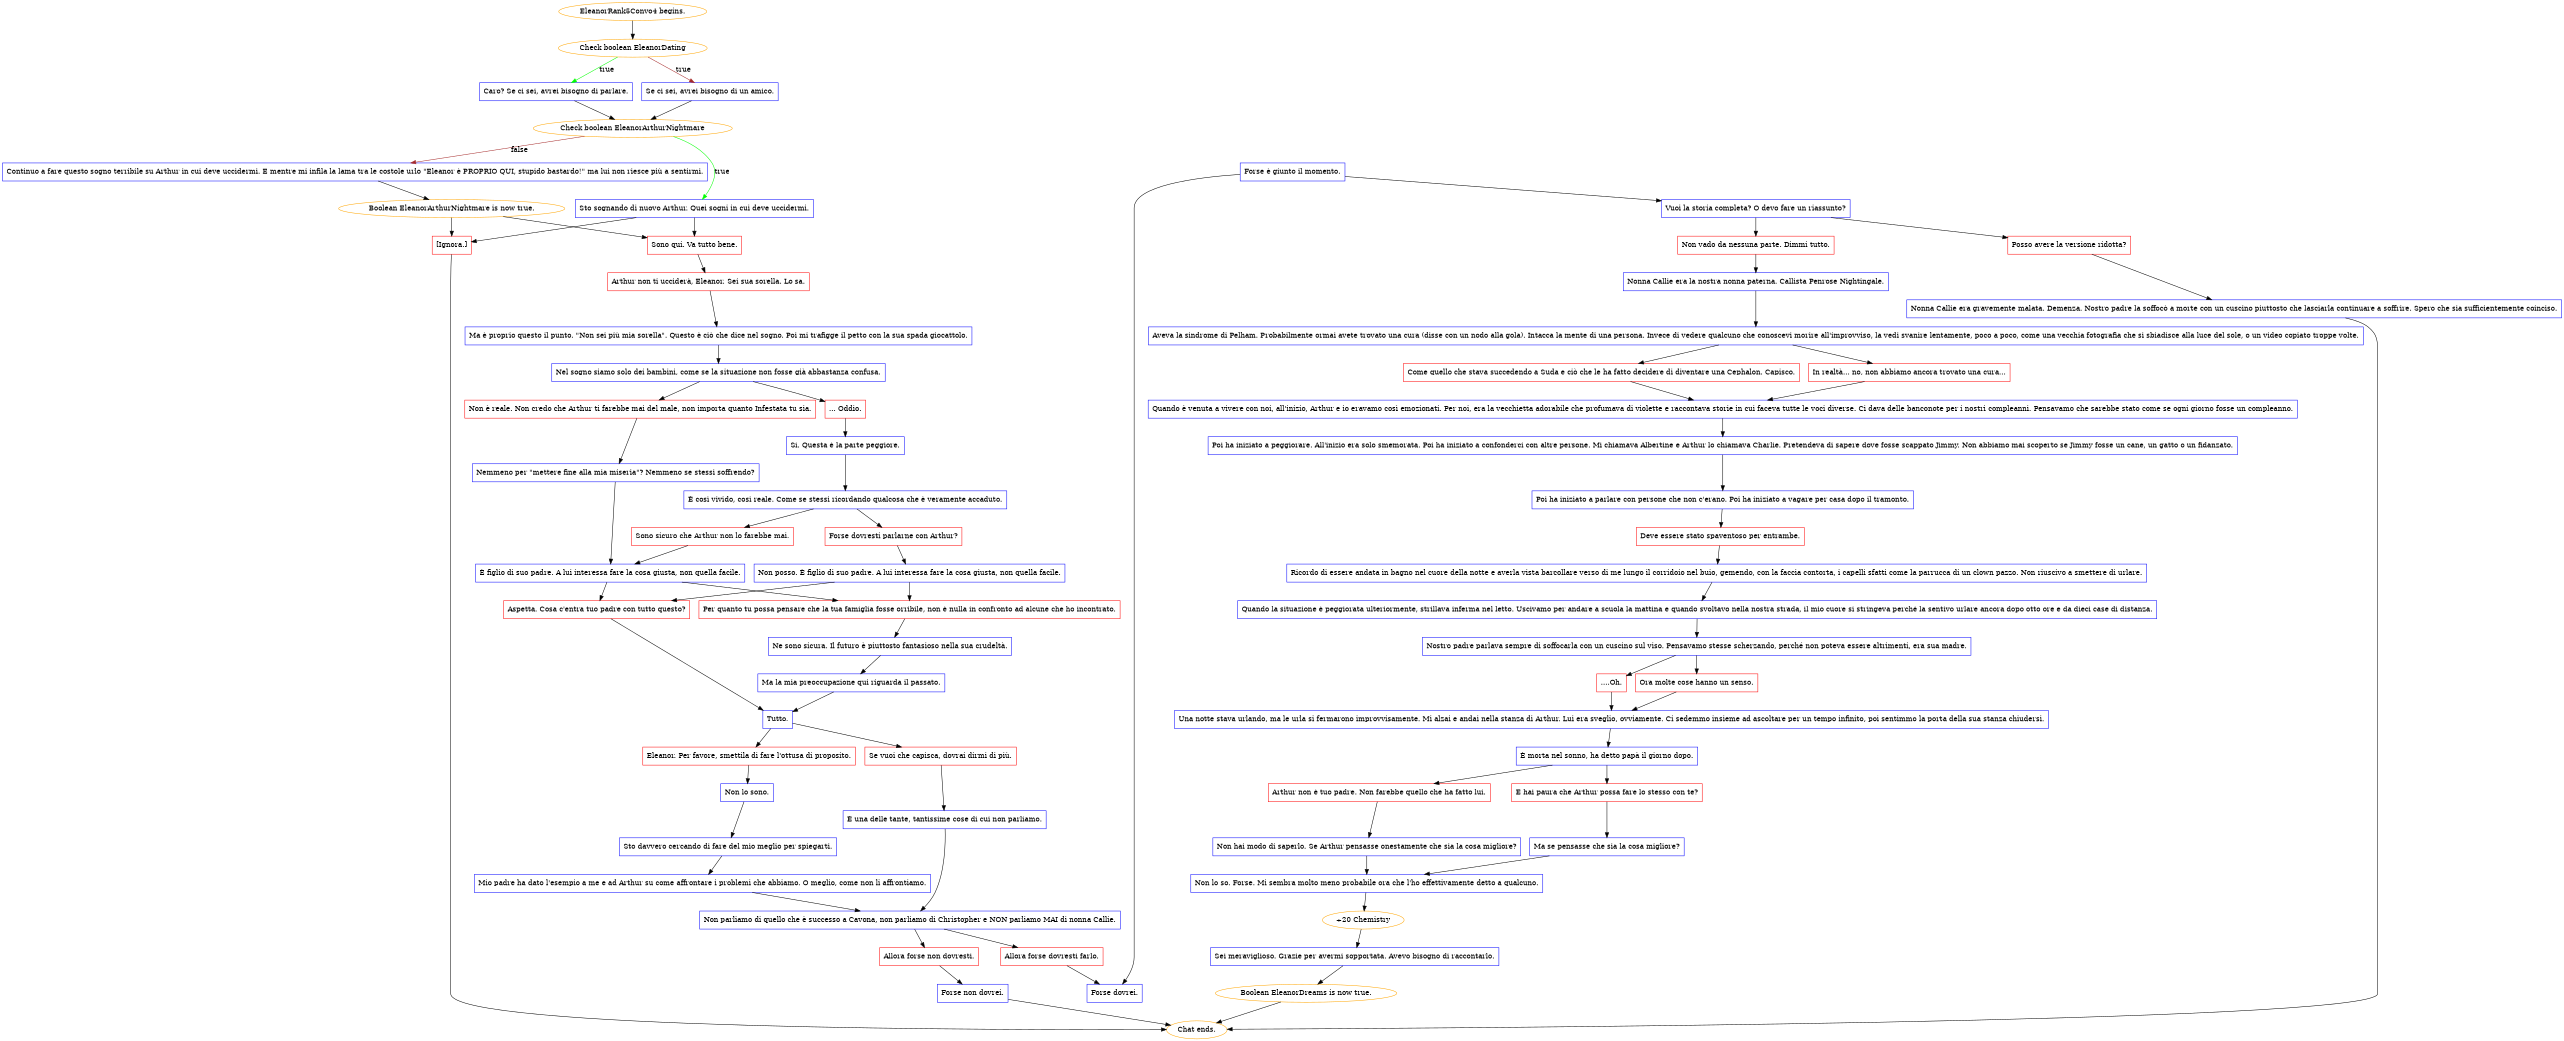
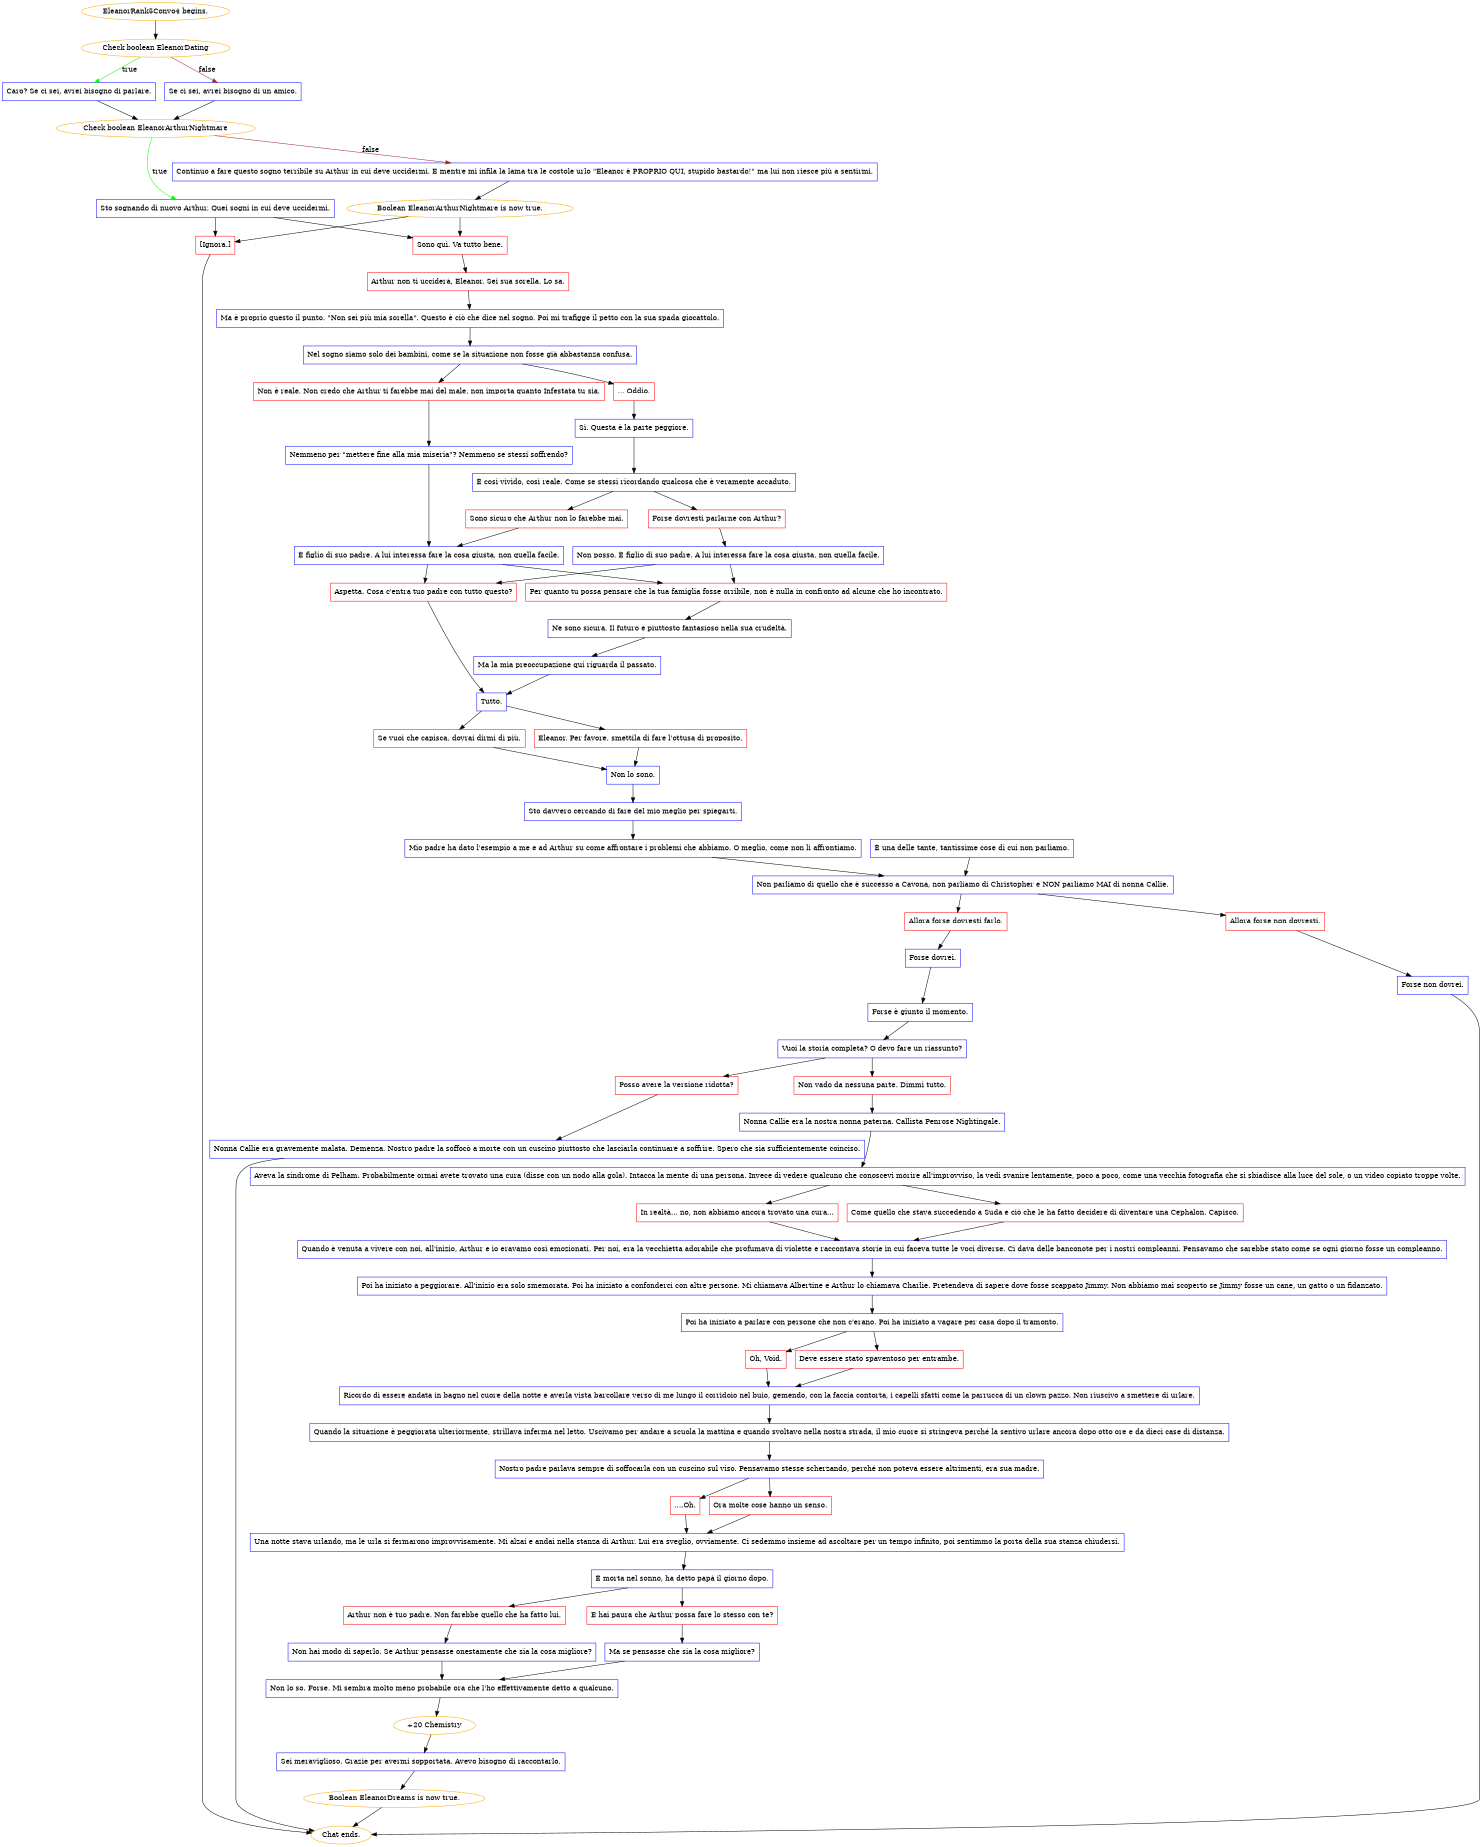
edge "Check boolean EleanorDating" -> "Se ci sei, avrei bisogno di un amico.": label "true" -> "false"
edge "Forse è giunto il momento." -> "Forse dovrei.": reversed
edge "Se vuoi che capisca, dovrai dirmi di più." -> "È una delle tante, tantissime cose di cui non parliamo.": now "Se vuoi che capisca, dovrai dirmi di più." -> "Non lo sono."
node "Oh, Void.": added
